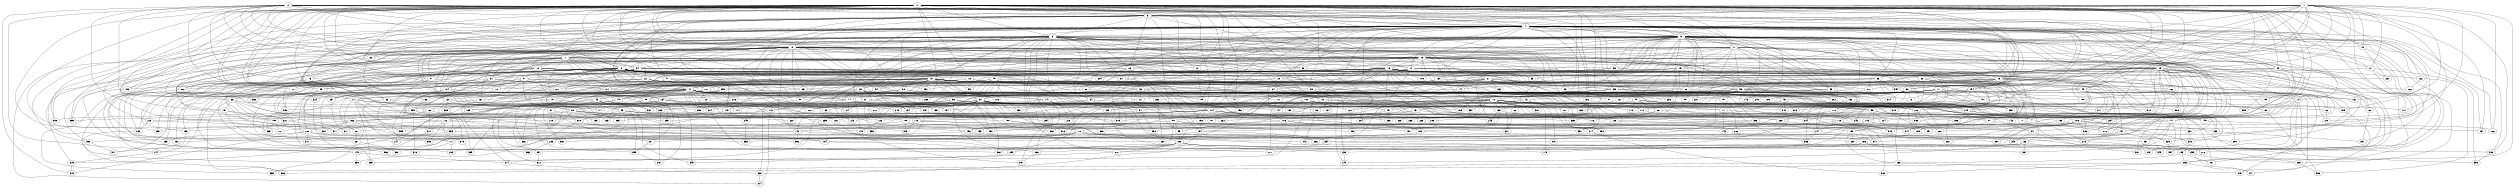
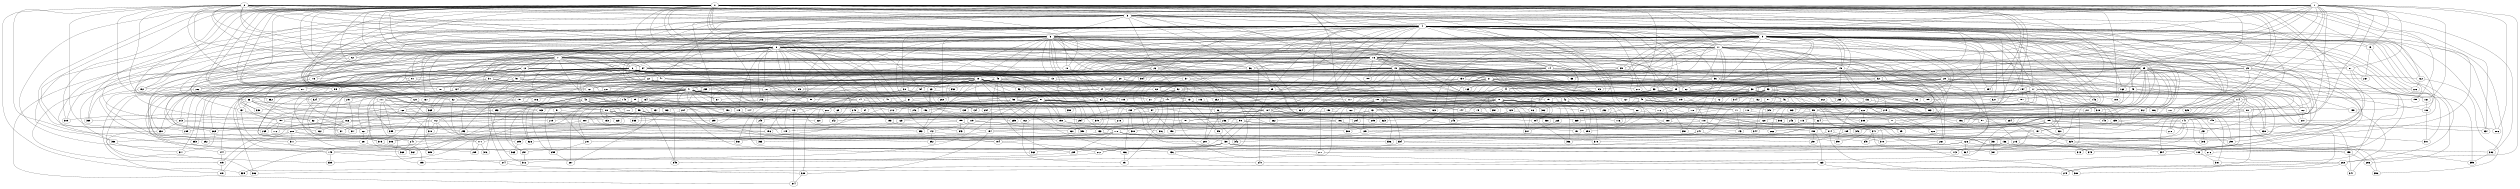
edge "2" -- "376": now "2" -- "305"
